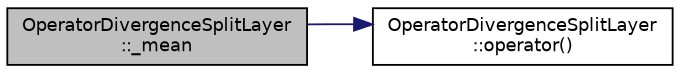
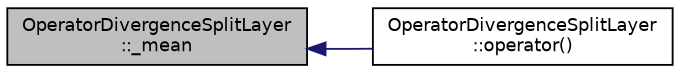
edge "OperatorDivergenceSplitLayer ::_mean" -> "OperatorDivergenceSplitLayer ::operator()": reversed
